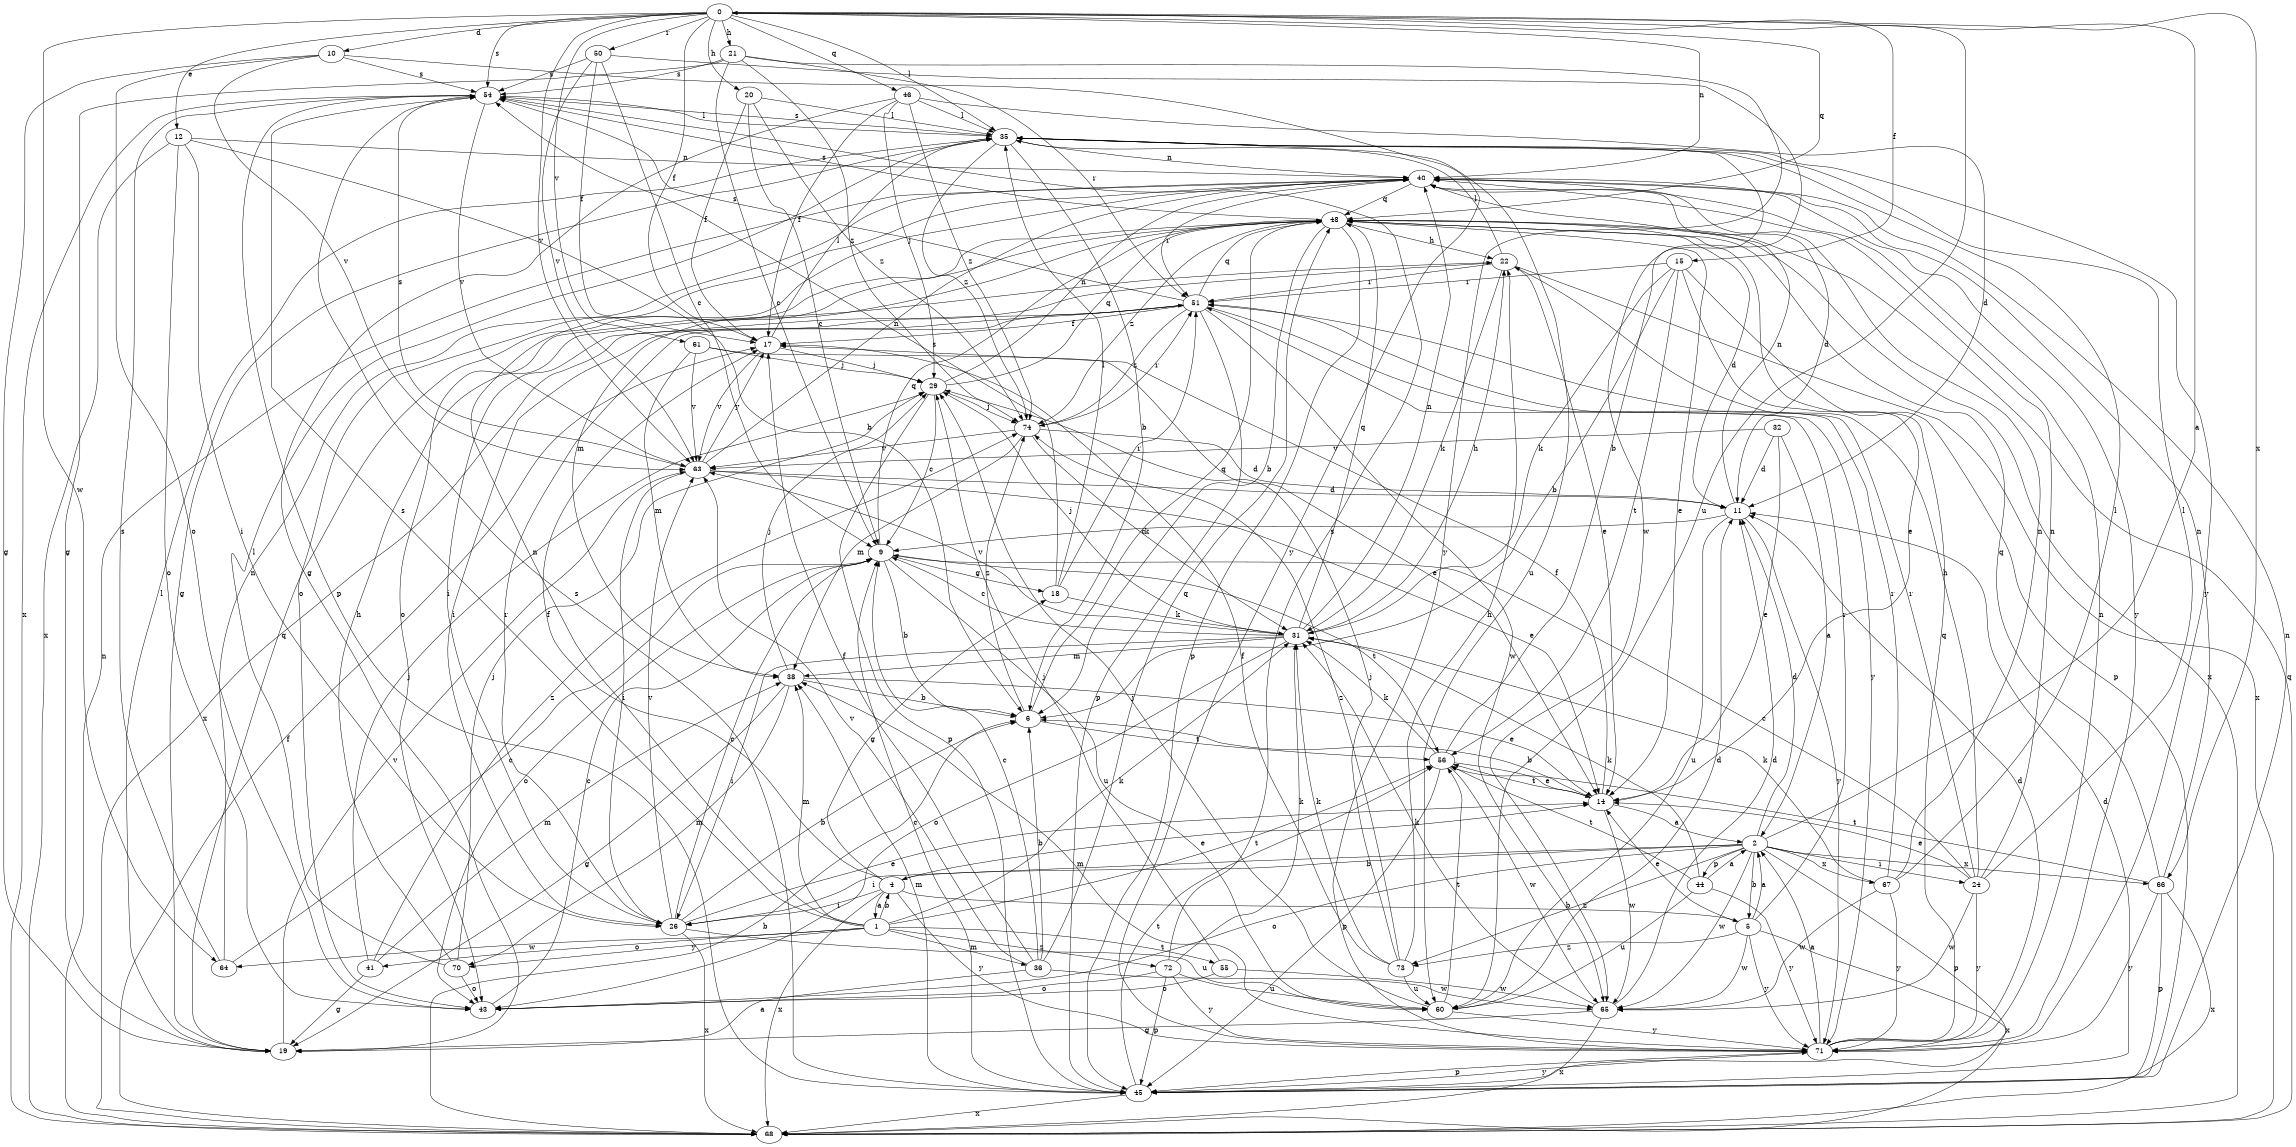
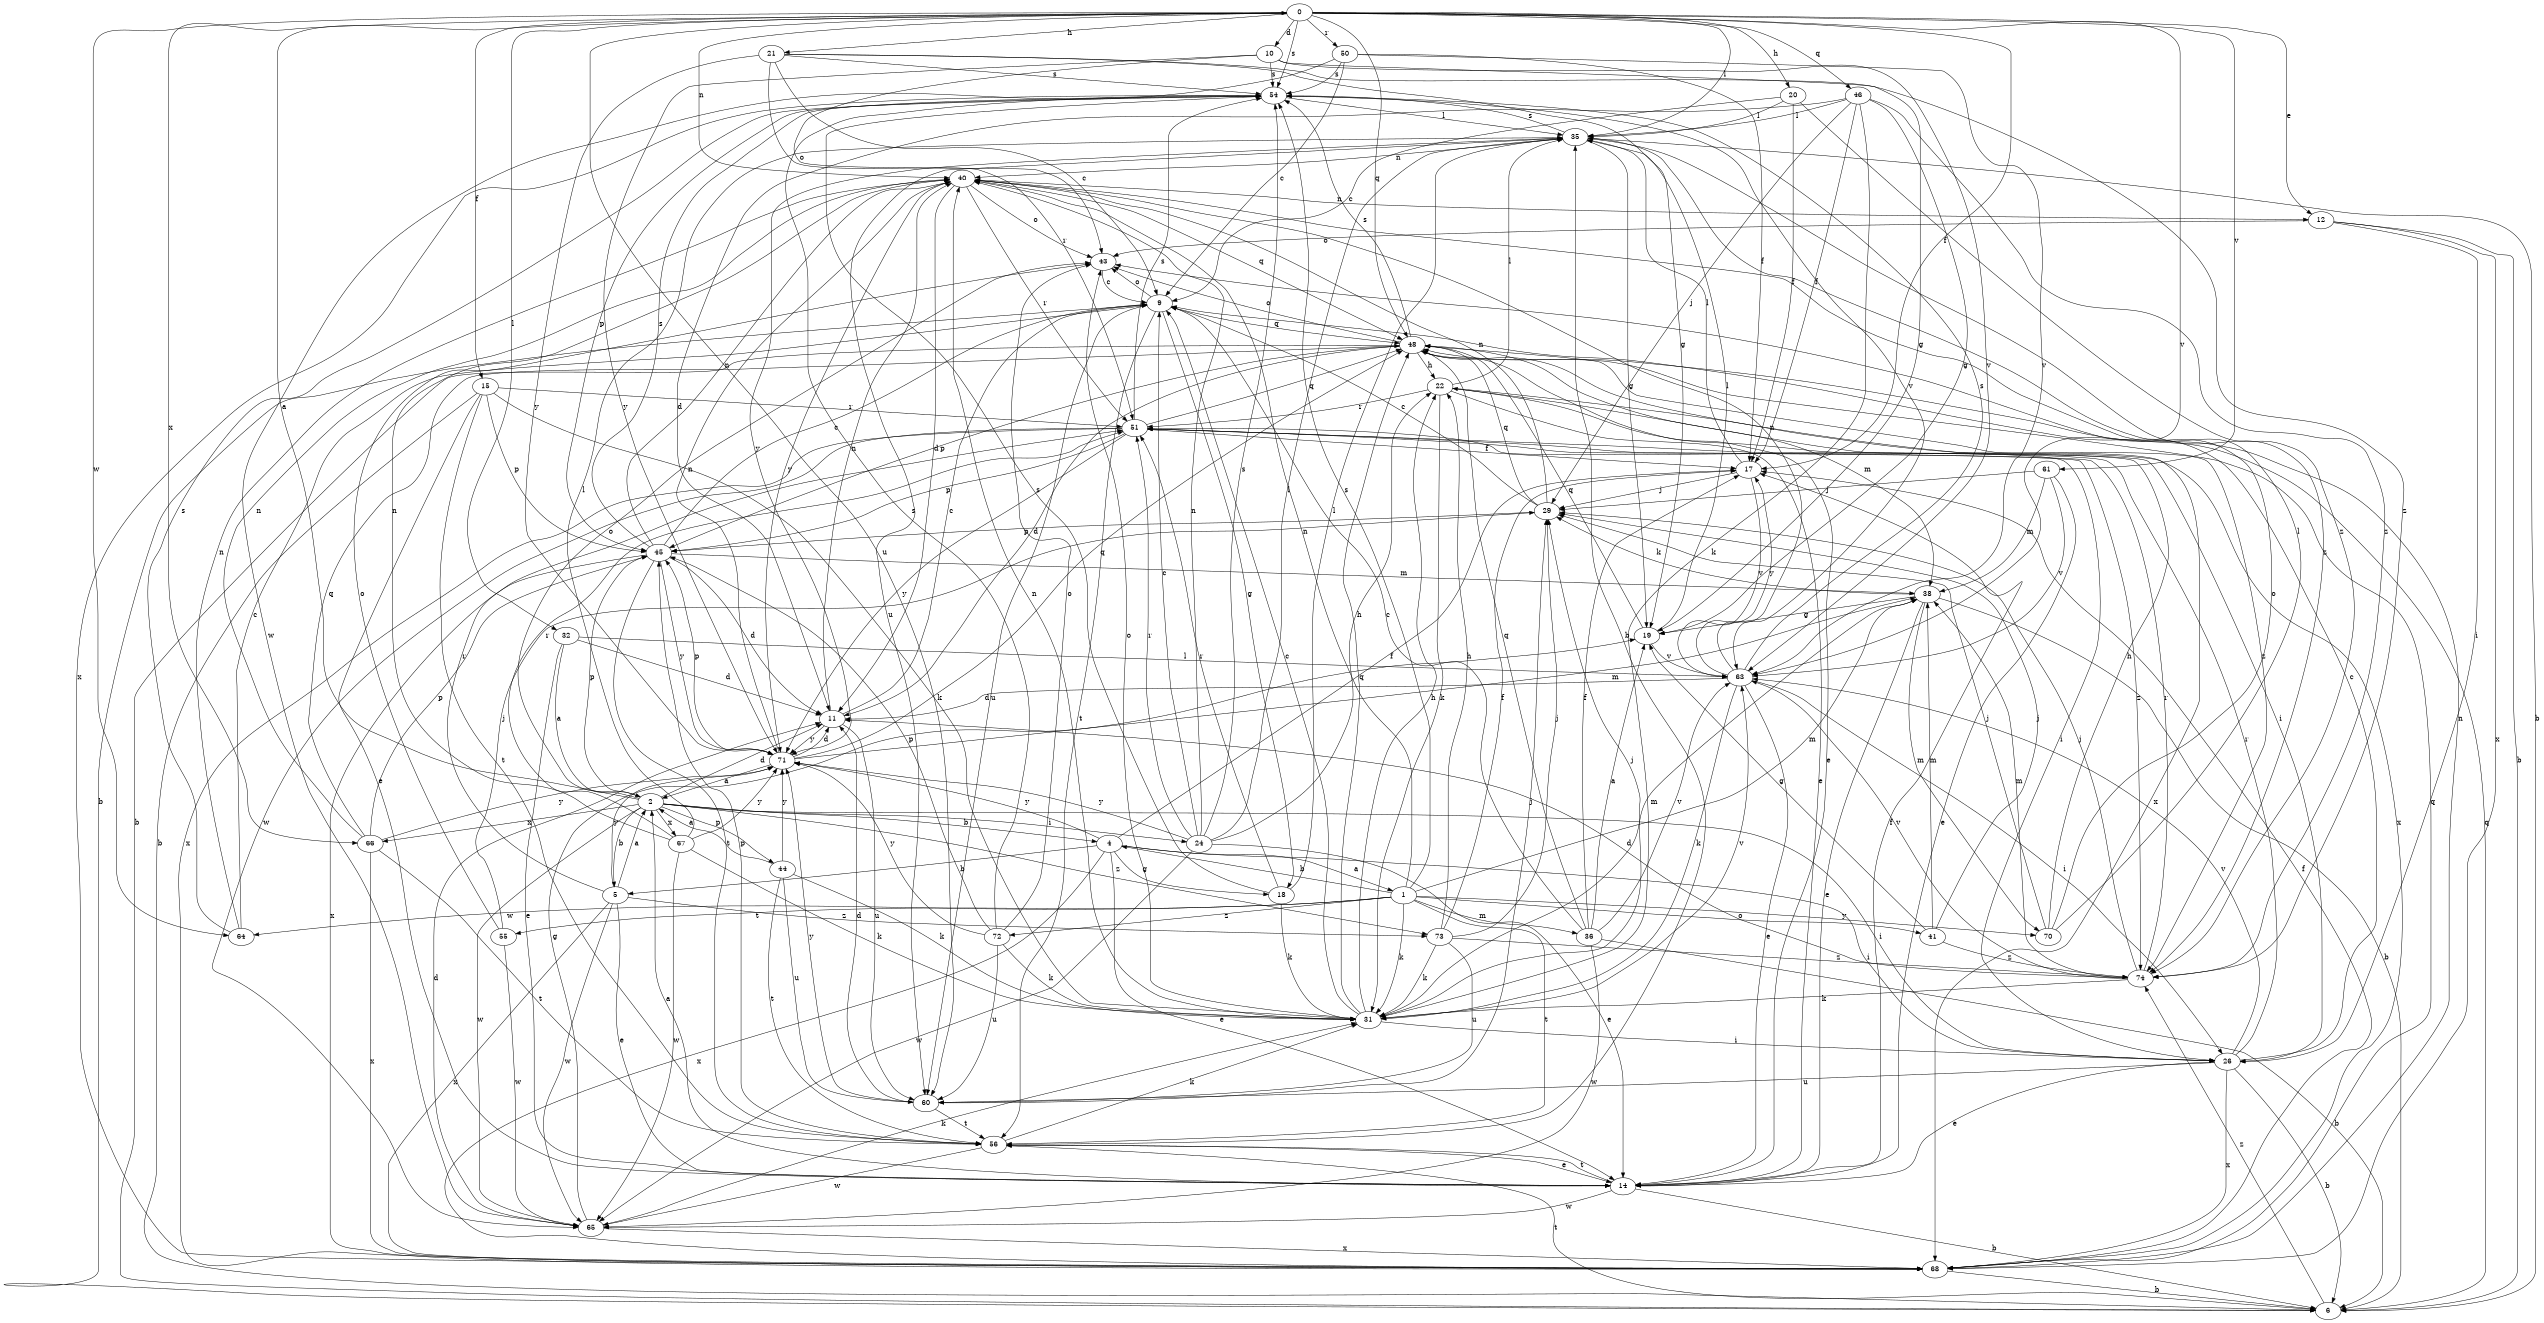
edge "0" -> "32": added, label "l"
edge "12" -> "40": reversed
edge "29" -> "74": reversed
edge "32" -> "63": label "v" -> "l"
edge "24" -> "54": added, label "s"
edge "38" -> "29": label "j" -> "k"
edge "46" -> "31": added, label "k"
edge "63" -> "31": added, label "k"
